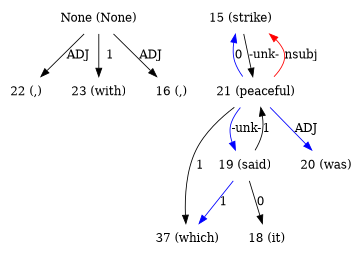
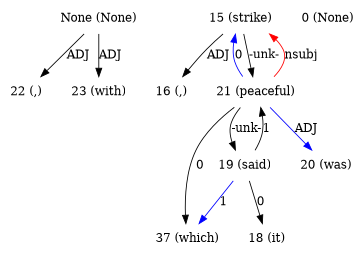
node "0 (None)": added
edge "None (None)" -> "16 (,)": now "15 (strike)" -> "16 (,)"
edge "None (None)" -> "23 (with)": label "1" -> "ADJ"
edge "21 (peaceful)" -> "19 (said)": color blue -> black
edge "21 (peaceful)" -> "37 (which)": label "1" -> "0"
